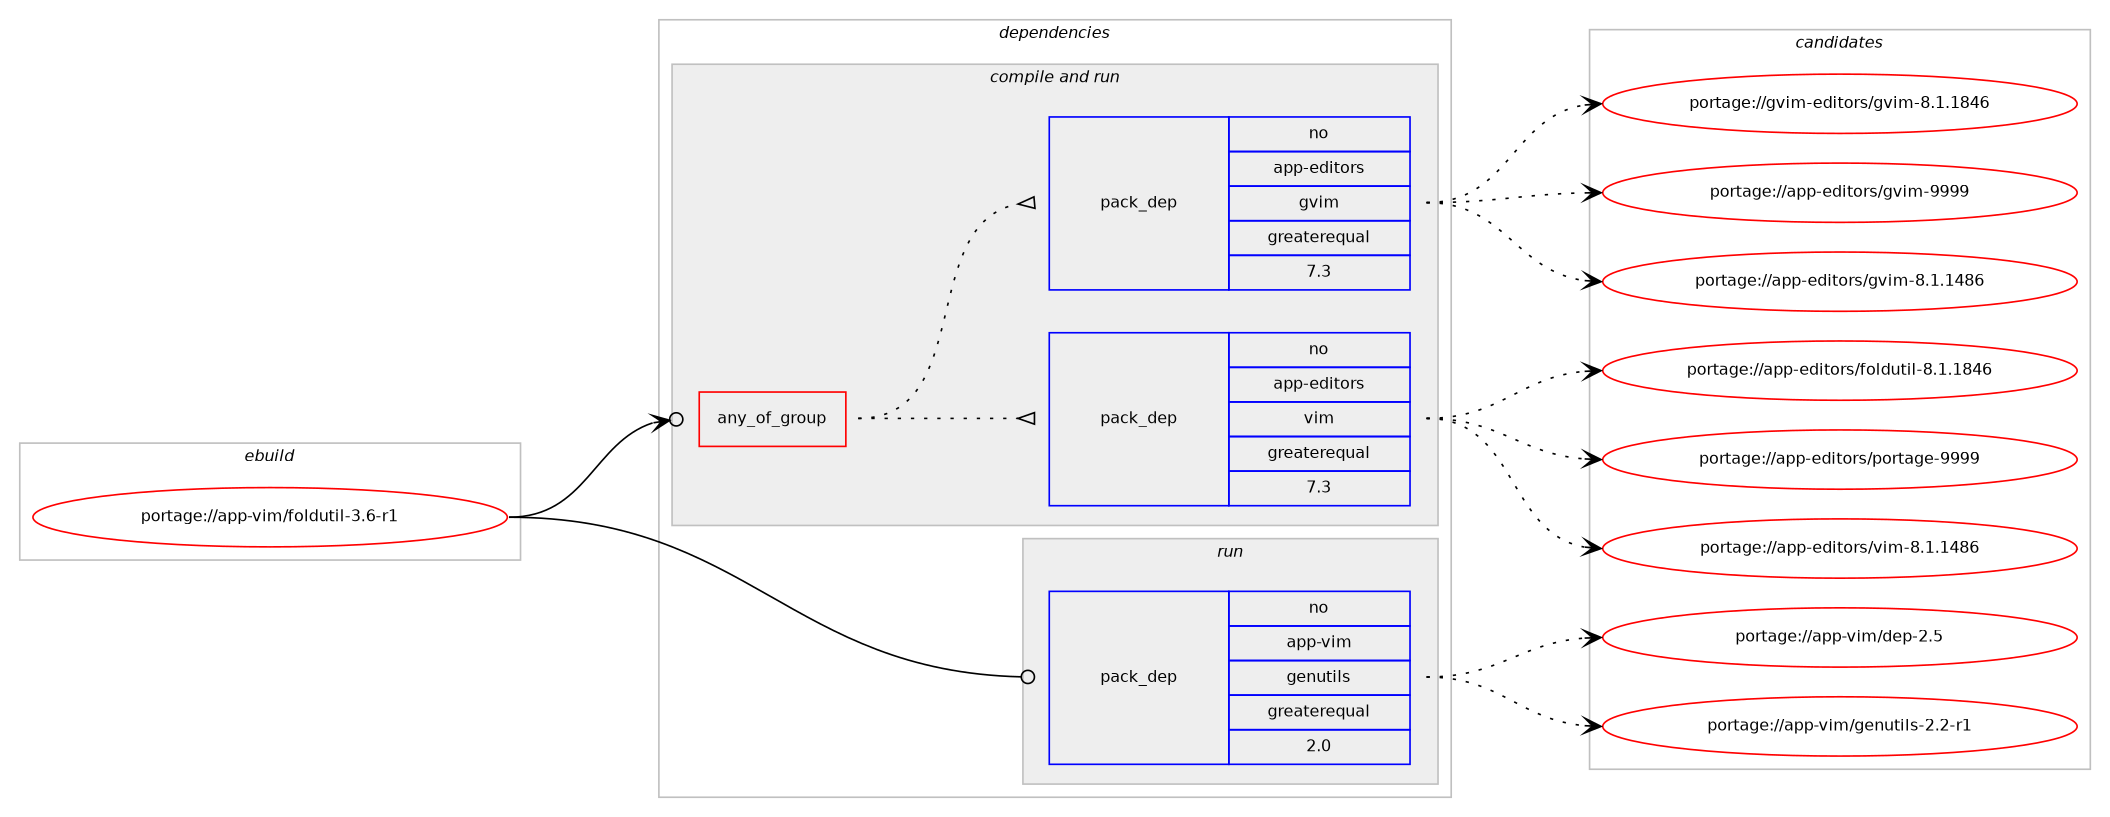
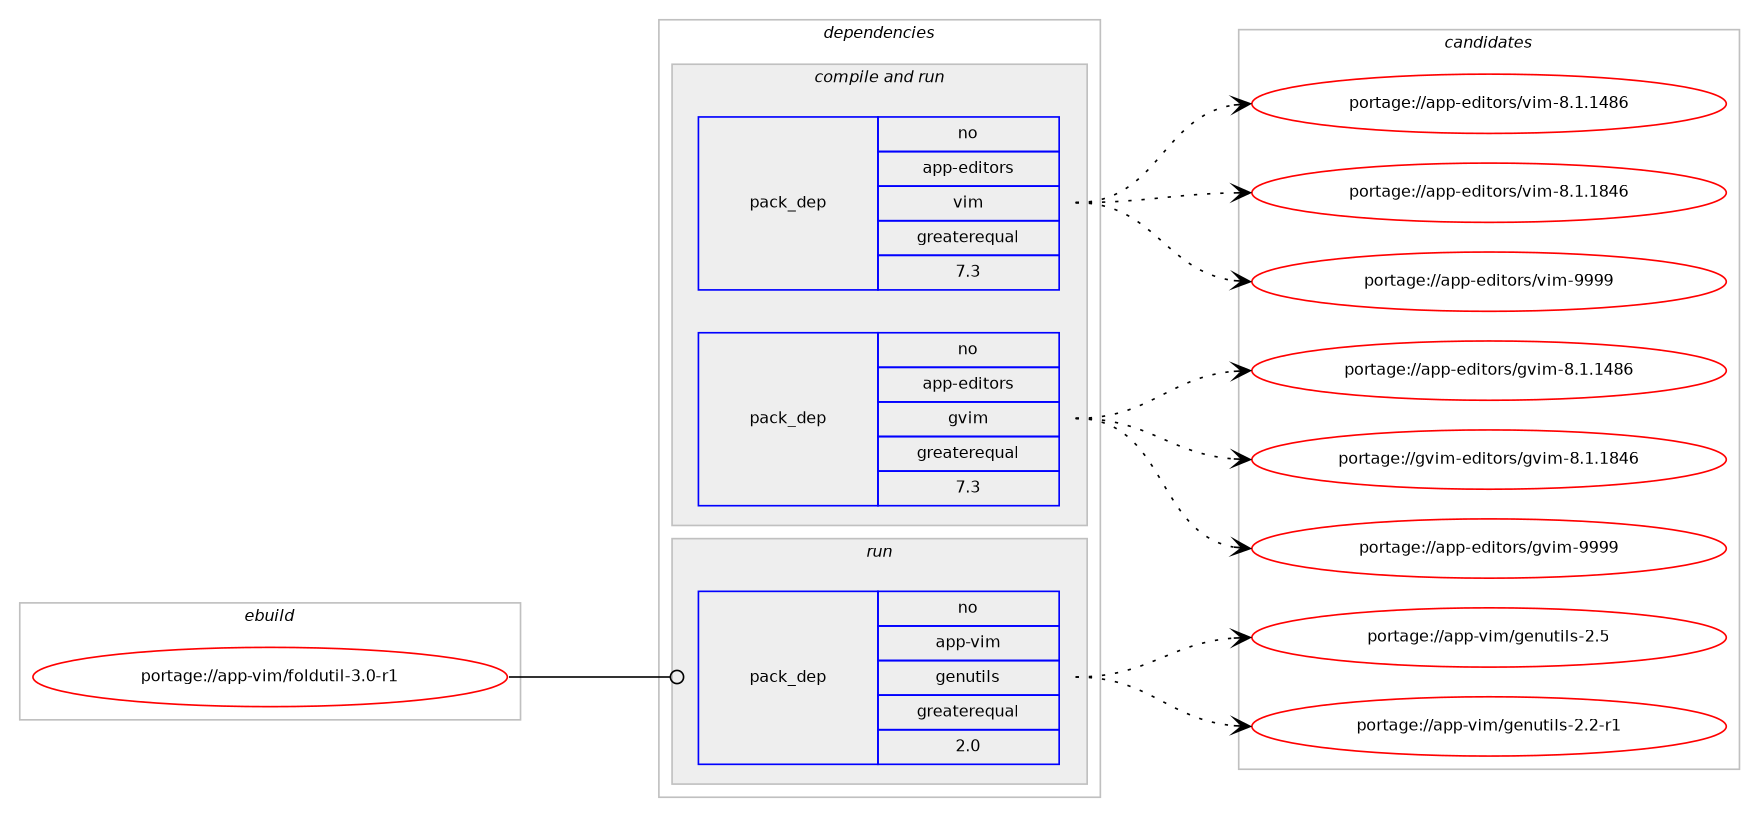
node "portage://app-editors/foldutil-8.1.1846": label "portage://app-editors/foldutil-8.1.1846" -> "portage://app-editors/vim-8.1.1846"
node "any_of_group": removed
node "portage://app-editors/portage-9999": label "portage://app-editors/portage-9999" -> "portage://app-editors/vim-9999"
node "portage://app-vim/foldutil-3.6-r1": label "portage://app-vim/foldutil-3.6-r1" -> "portage://app-vim/foldutil-3.0-r1"
node "portage://app-vim/dep-2.5": label "portage://app-vim/dep-2.5" -> "portage://app-vim/genutils-2.5"
